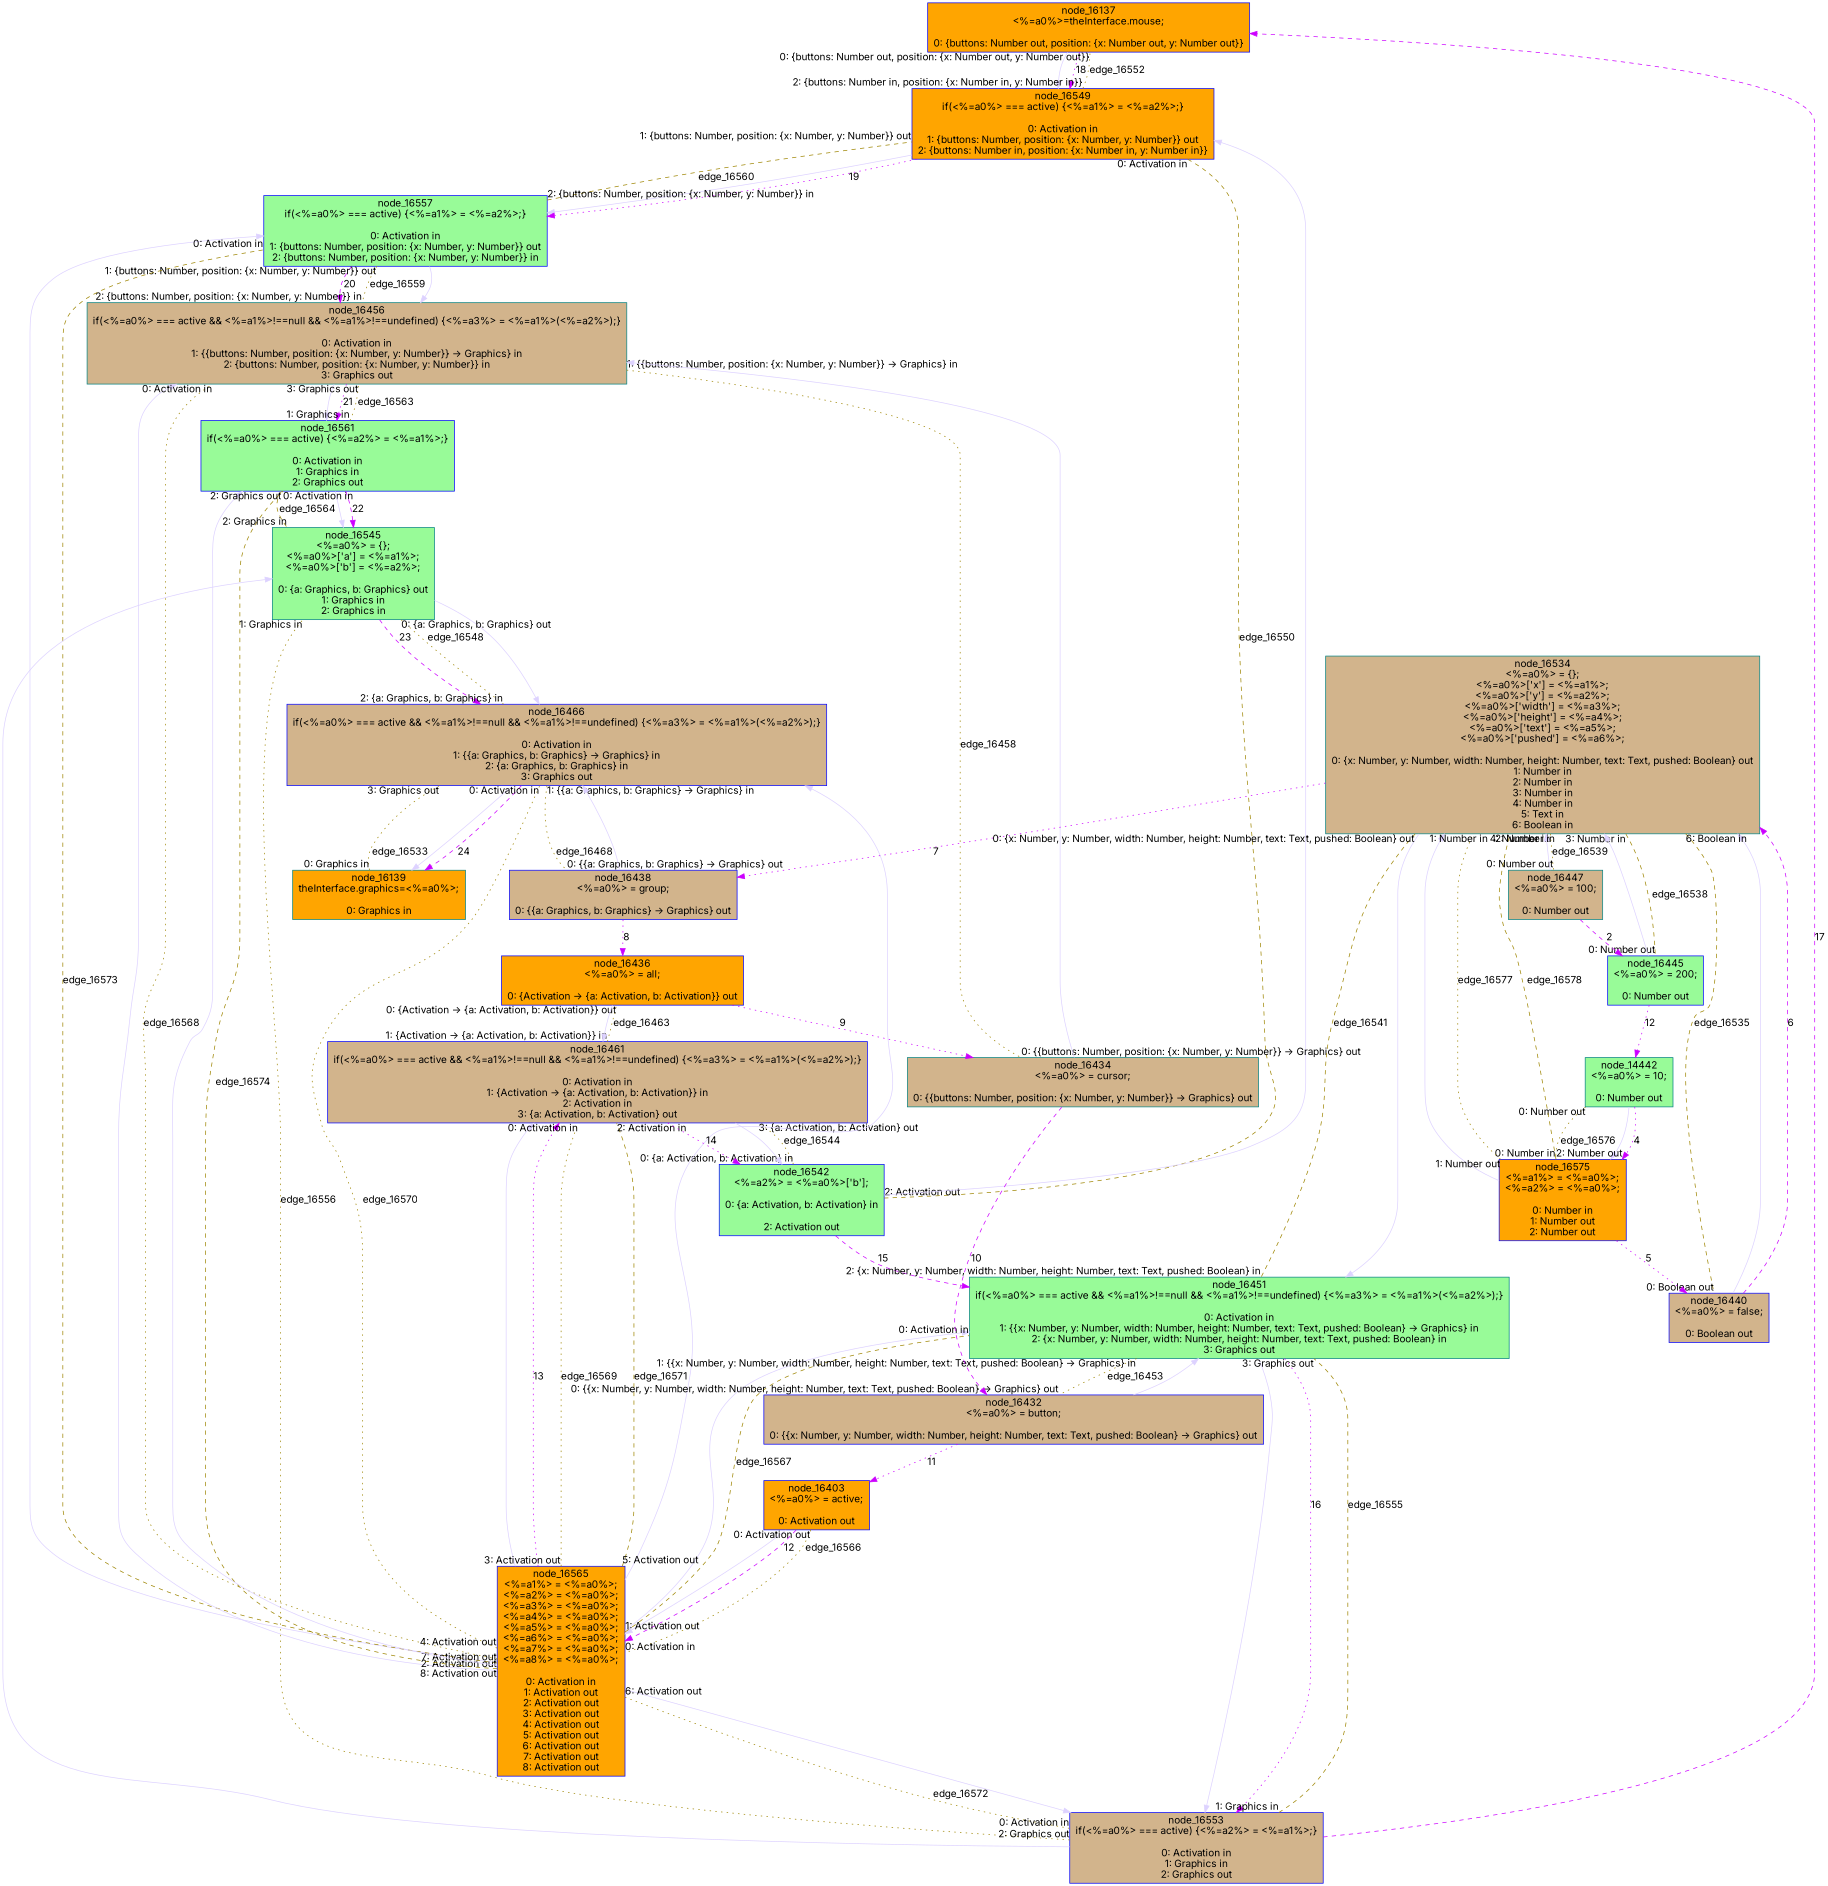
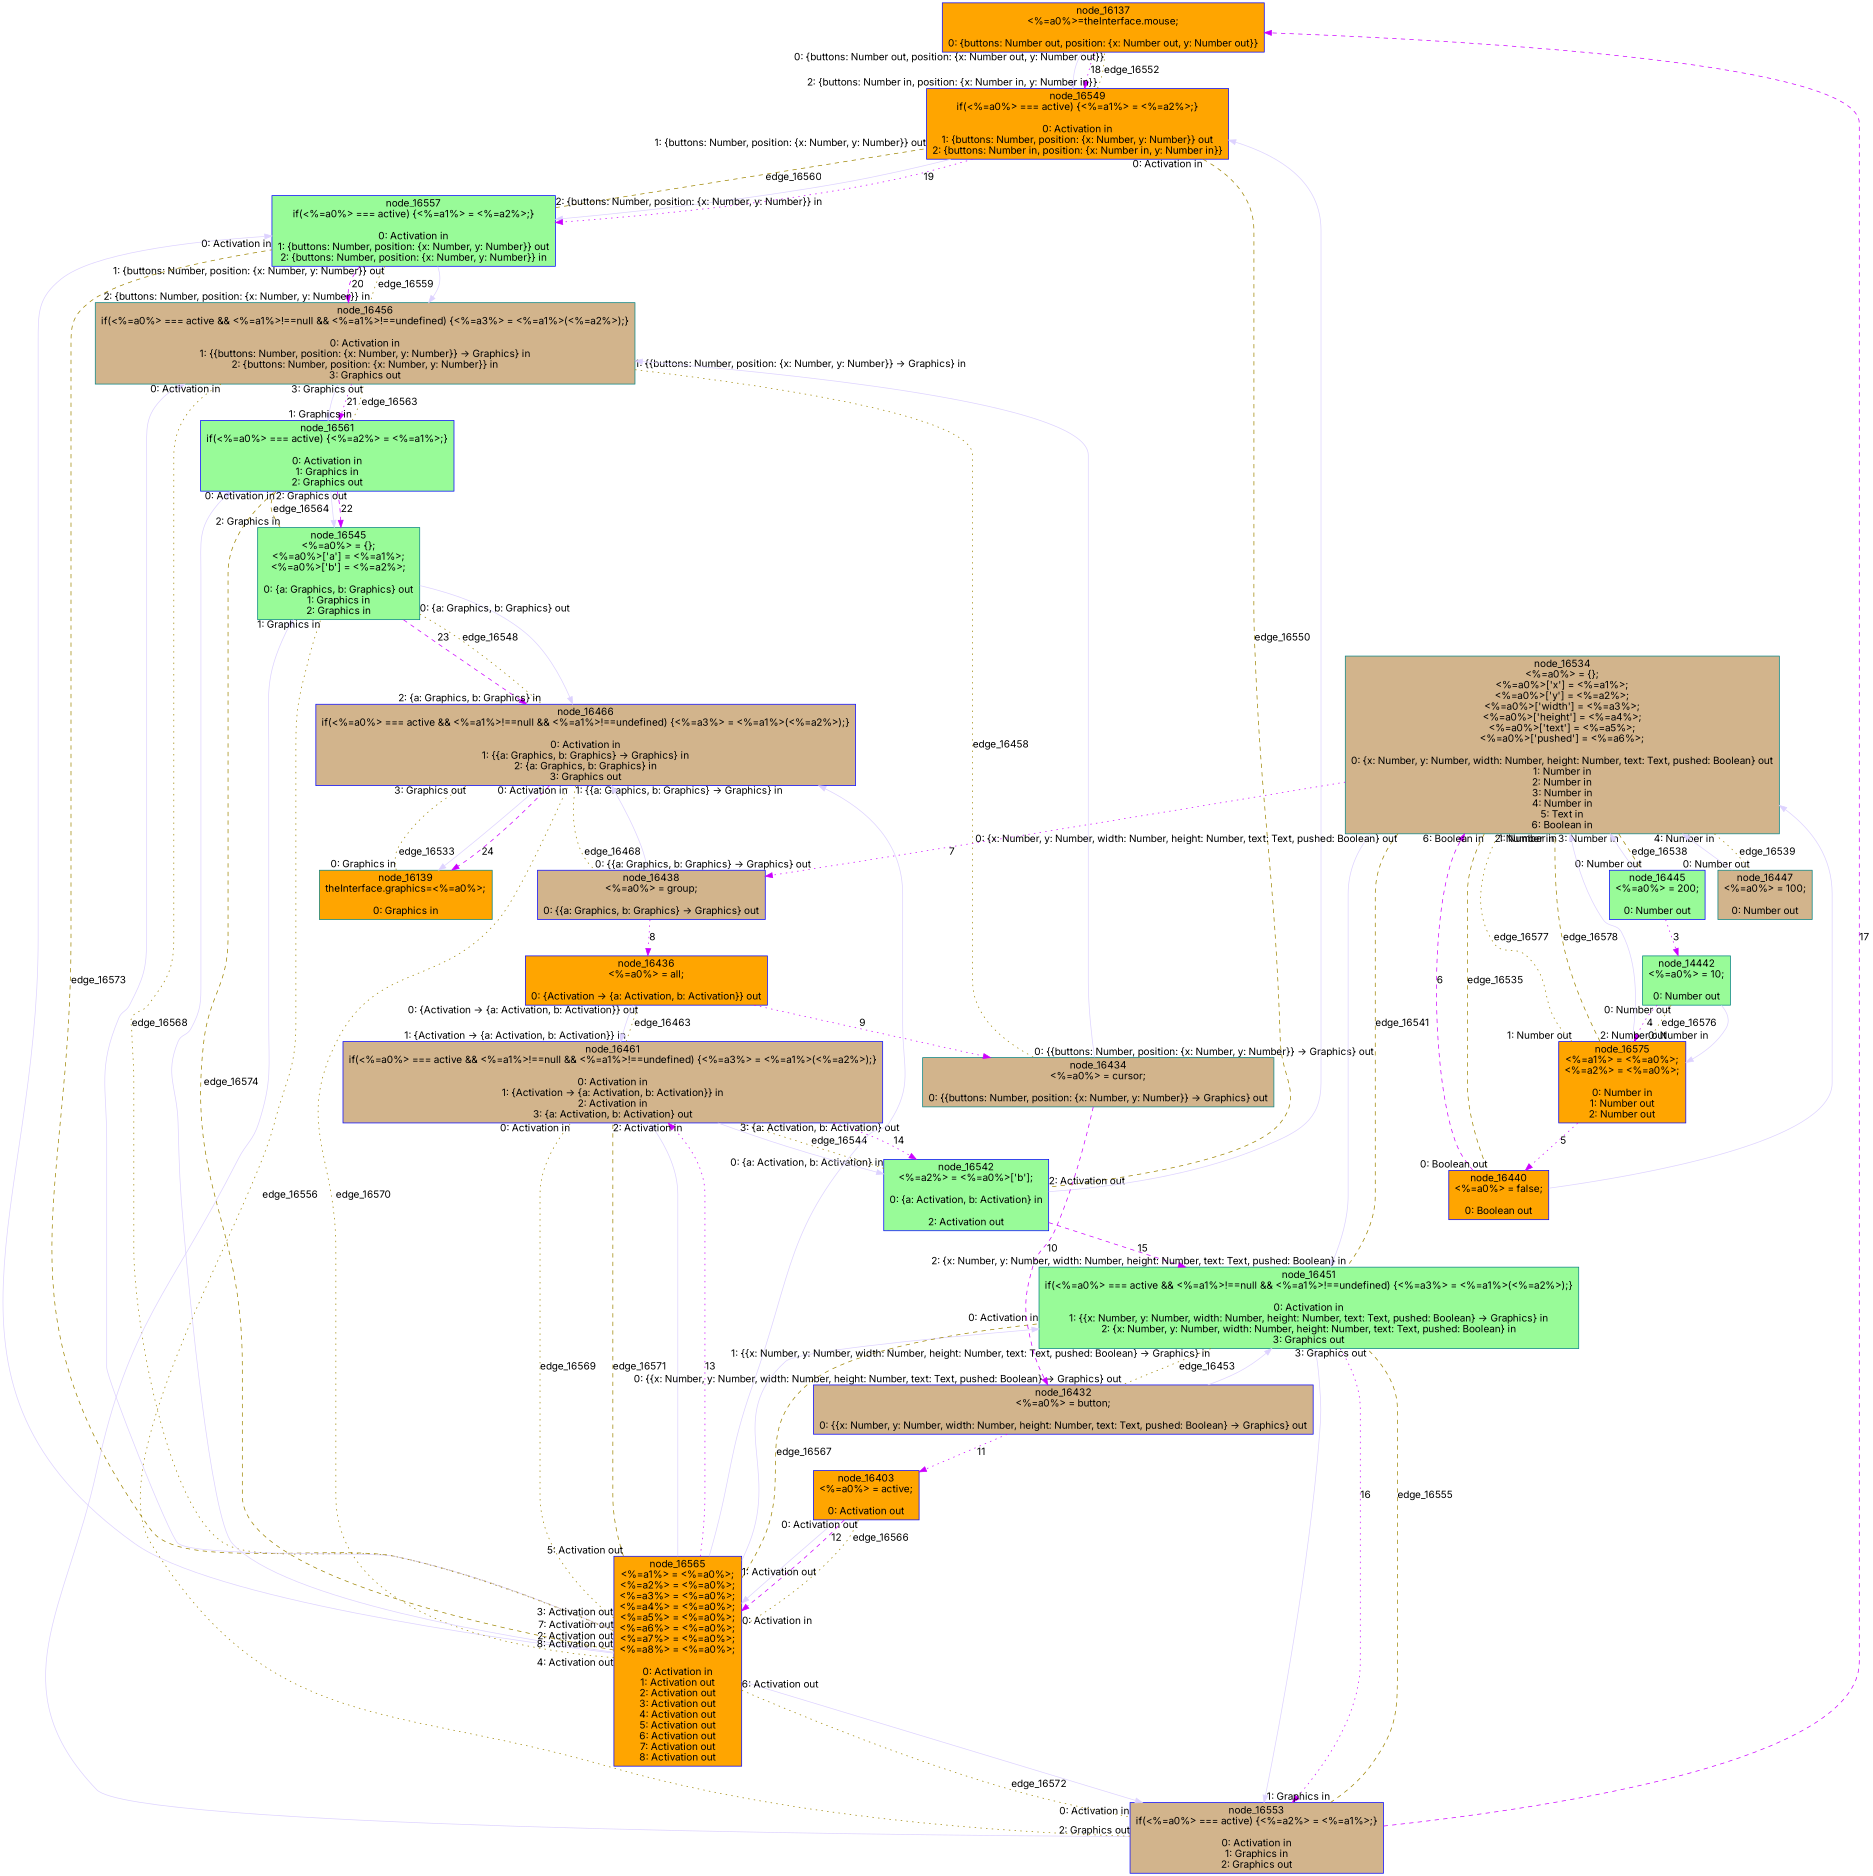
edge "node_16447 <%=a0%> = 100; 0: Number out" -> "node_16445 <%=a0%> = 200; 0: Number out": removed, label "2"
edge "node_16445 <%=a0%> = 200; 0: Number out" -> "node_14442 <%=a0%> = 10; 0: Number out": label "12" -> "3"
node "node_16440 <%=a0%> = false; 0: Boolean out": fillcolor tan -> orange
